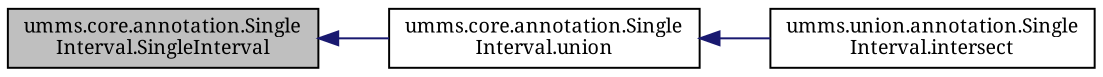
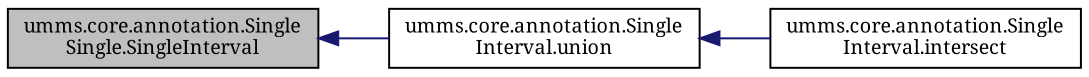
node "umms.core.annotation.Single Interval.SingleInterval": label "umms.core.annotation.Single Interval.SingleInterval" -> "umms.core.annotation.Single Single.SingleInterval"
node "umms.union.annotation.Single Interval.intersect": label "umms.union.annotation.Single Interval.intersect" -> "umms.core.annotation.Single Interval.intersect"
